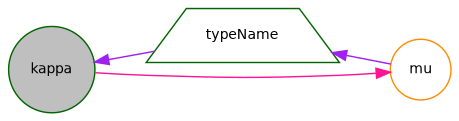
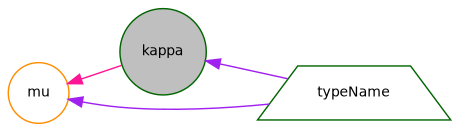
edge "mu" -> "typeName": reversed
